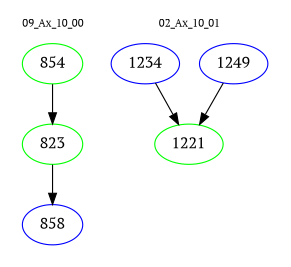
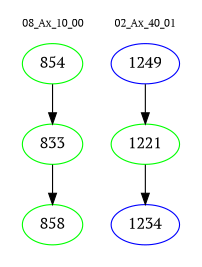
cluster "09_Ax_10_00": label "09_Ax_10_00" -> "08_Ax_10_00"
cluster "02_Ax_10_01": label "02_Ax_10_01" -> "02_Ax_40_01"
edge "1234" -> "1221": reversed
node "823": label "823" -> "833"
node "858": color blue -> green
